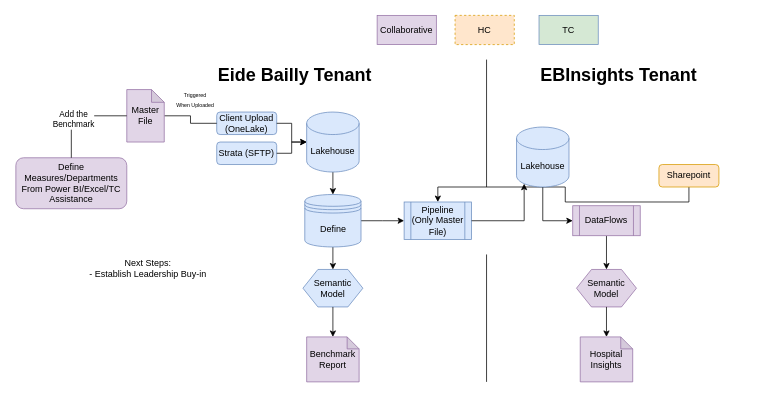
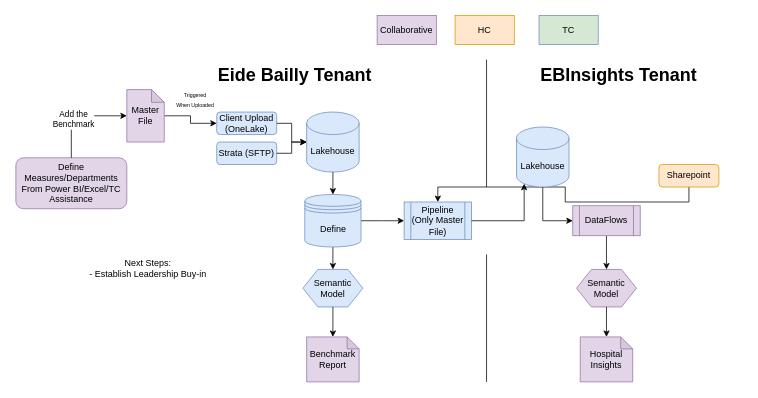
node "HC": style dashed -> solid
edge "Master File" -- "Define Measures/Departments From Power BI/Excel/TC Assistance": arrowhead none -> classic
edge "Master File" -- "Client Upload (OneLake)": arrowhead none -> classic
